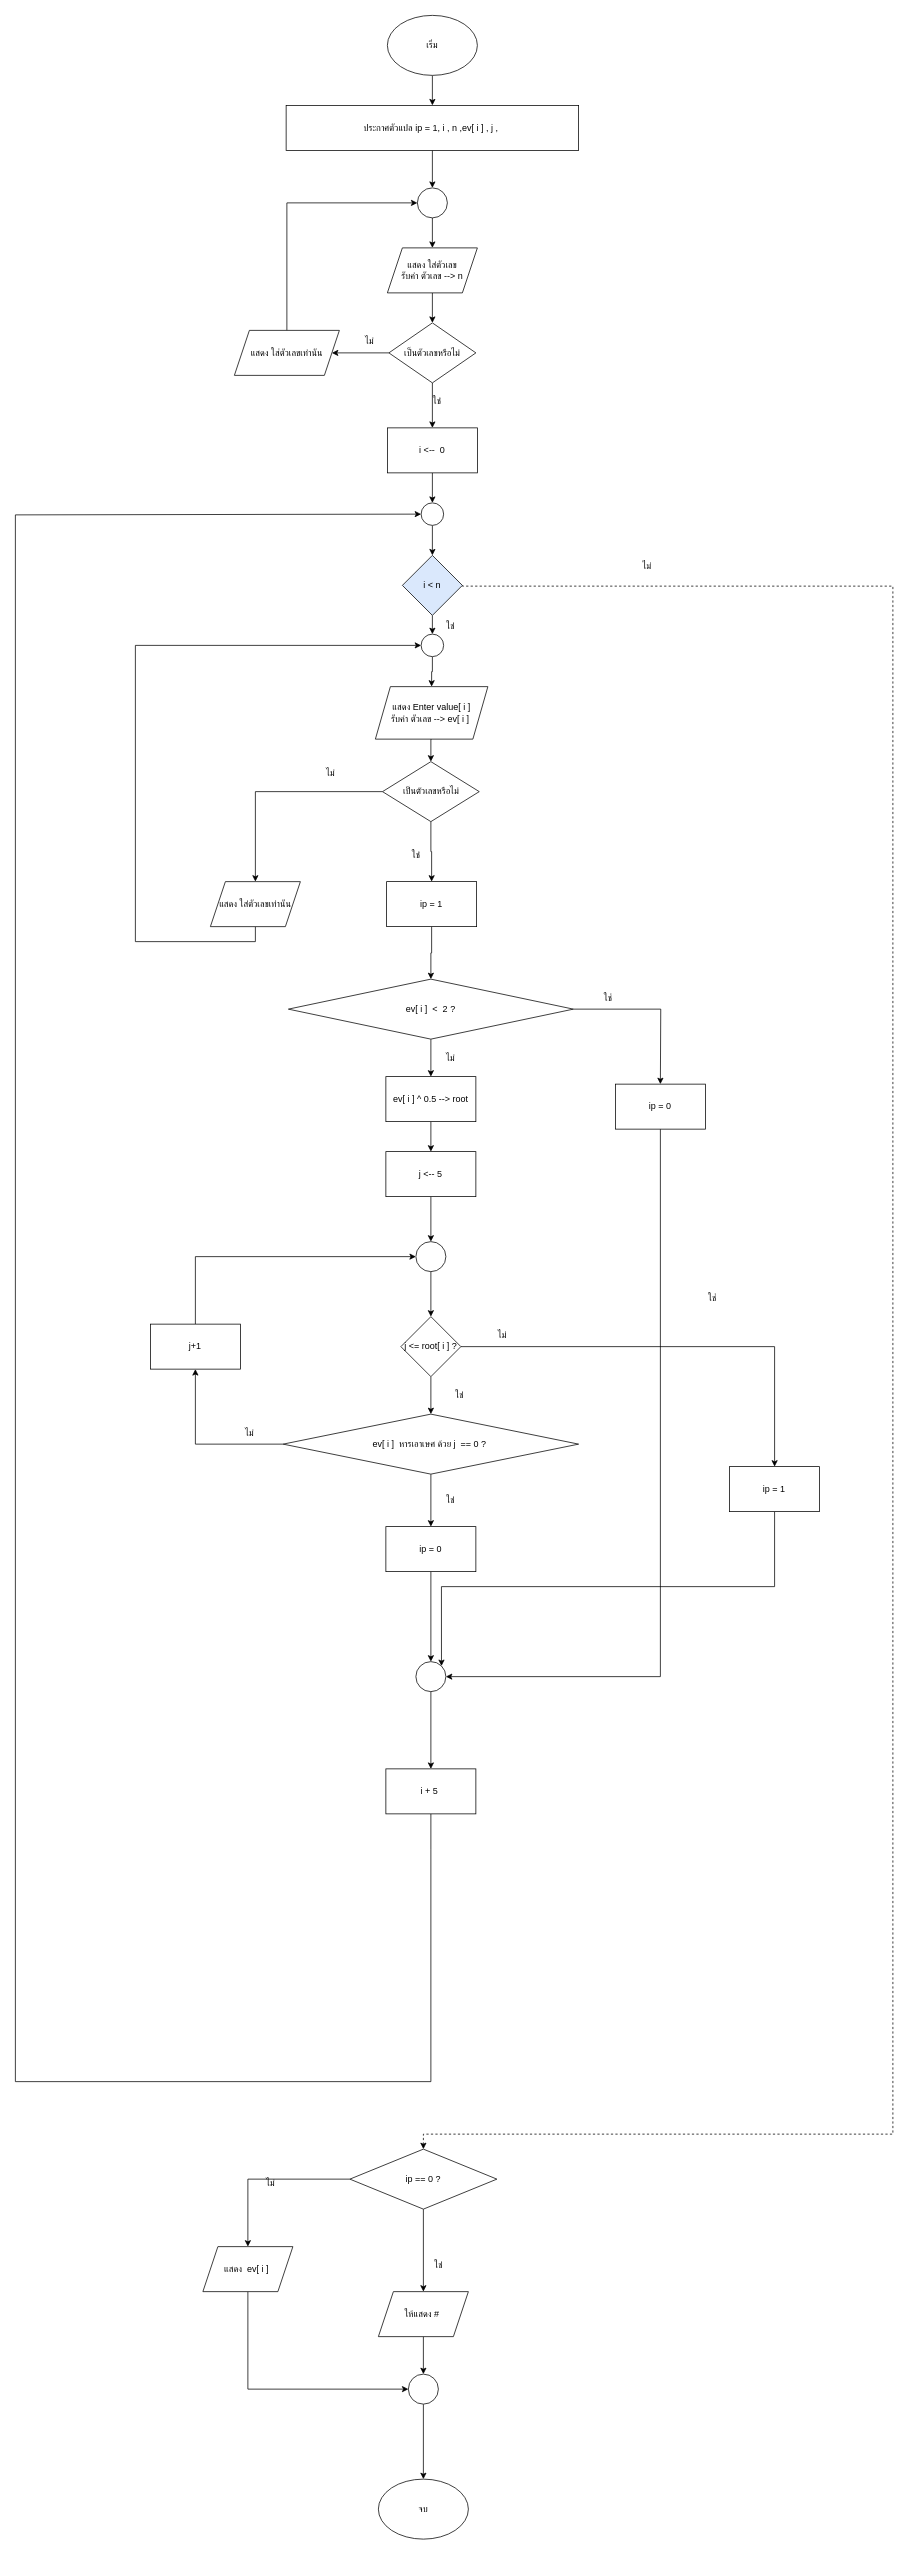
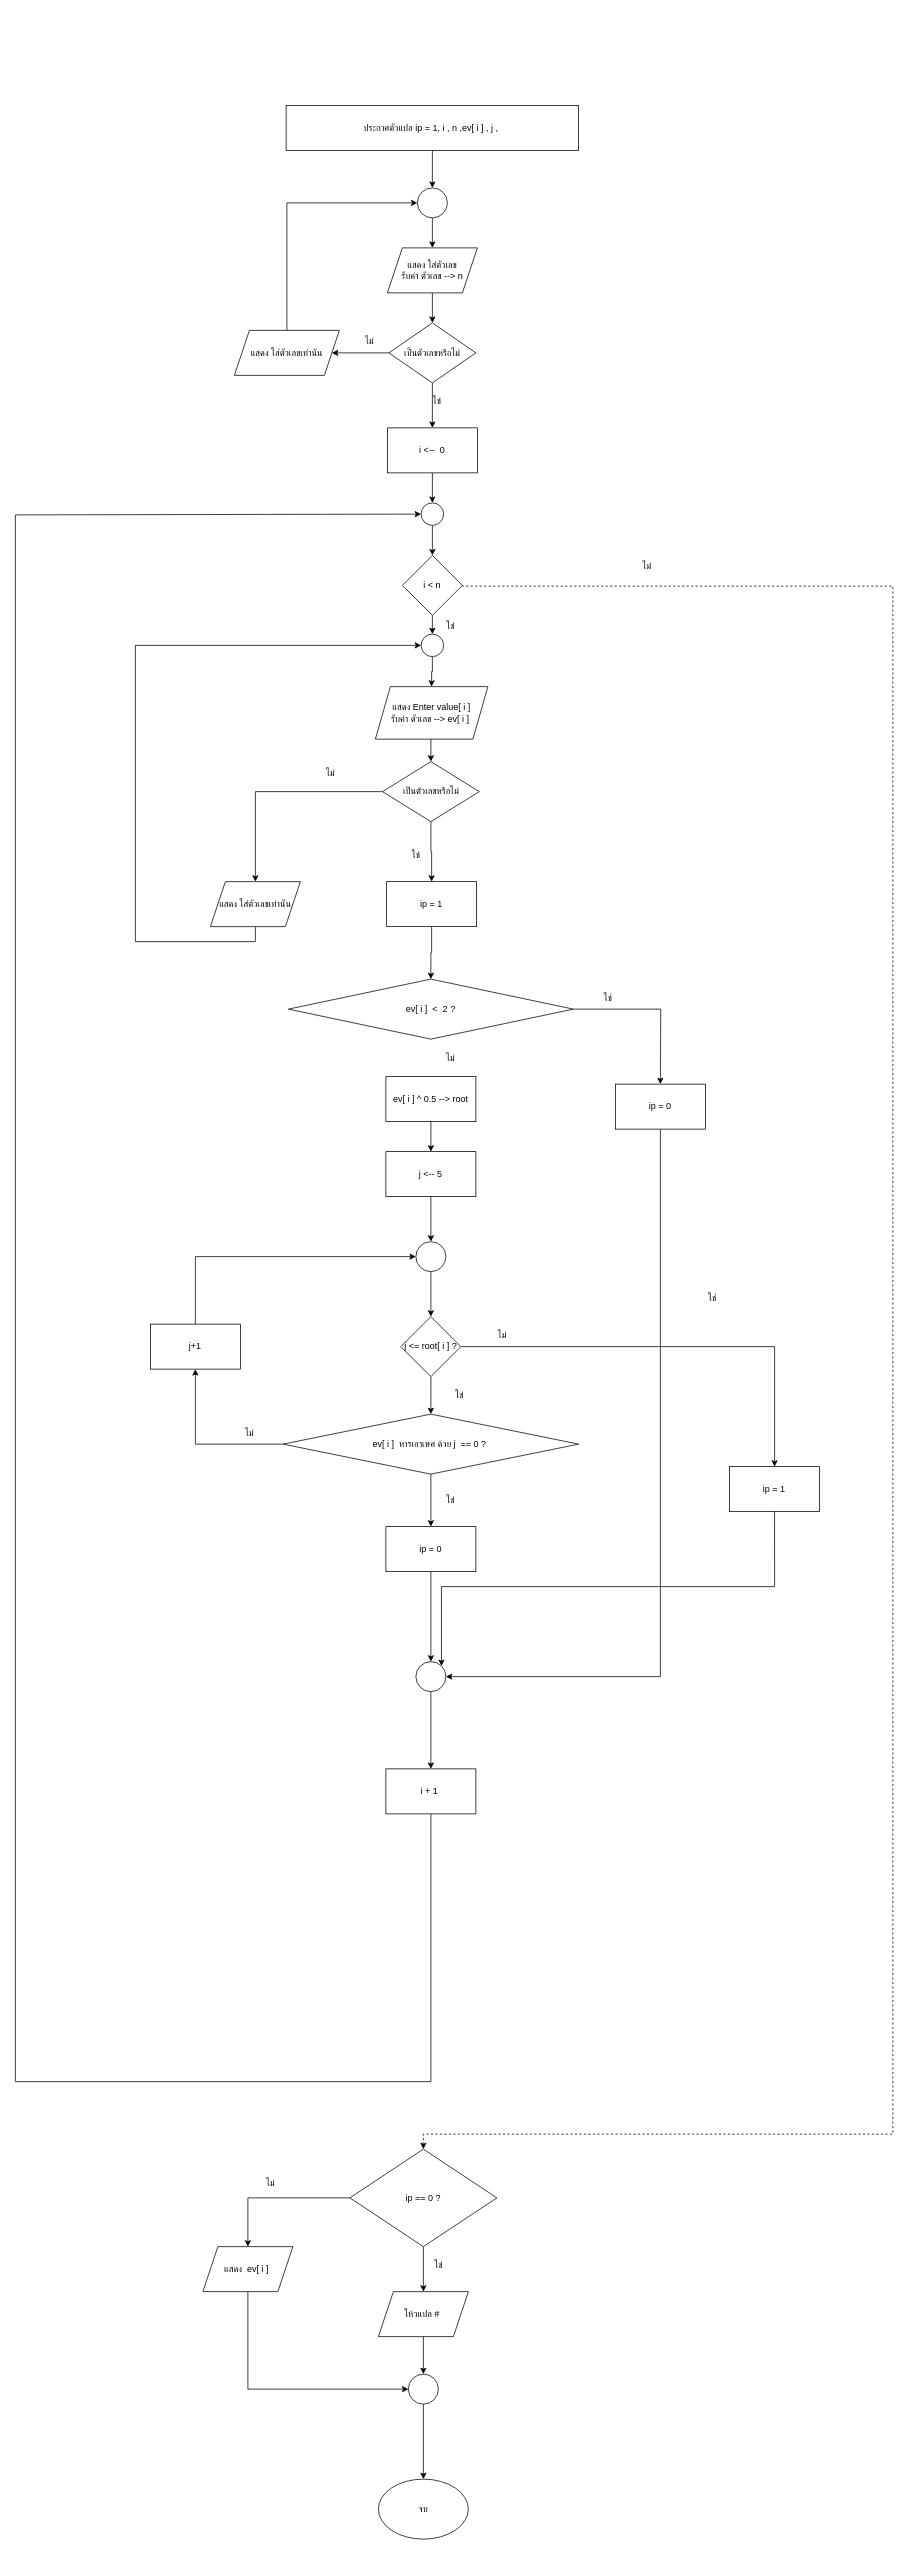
node "เริ่ม": removed
edge "เริ่ม" -> "ประกาศตัวแปล ip = 1, i , n ,ev[ i ] , j ,": removed
node "i < n": fillcolor #dae8fc -> #ffffff
edge "ev[ i ] < 2 ?" -> "ev[ i ] ^ 0.5 --> root": removed
node "i + 5": label "i + 5" -> "i + 1"
node "ip == 0 ?": size 147x60 -> 147x98
node "ให้แสดง #": label "ให้แสดง #" -> "ให้วแปล #"
